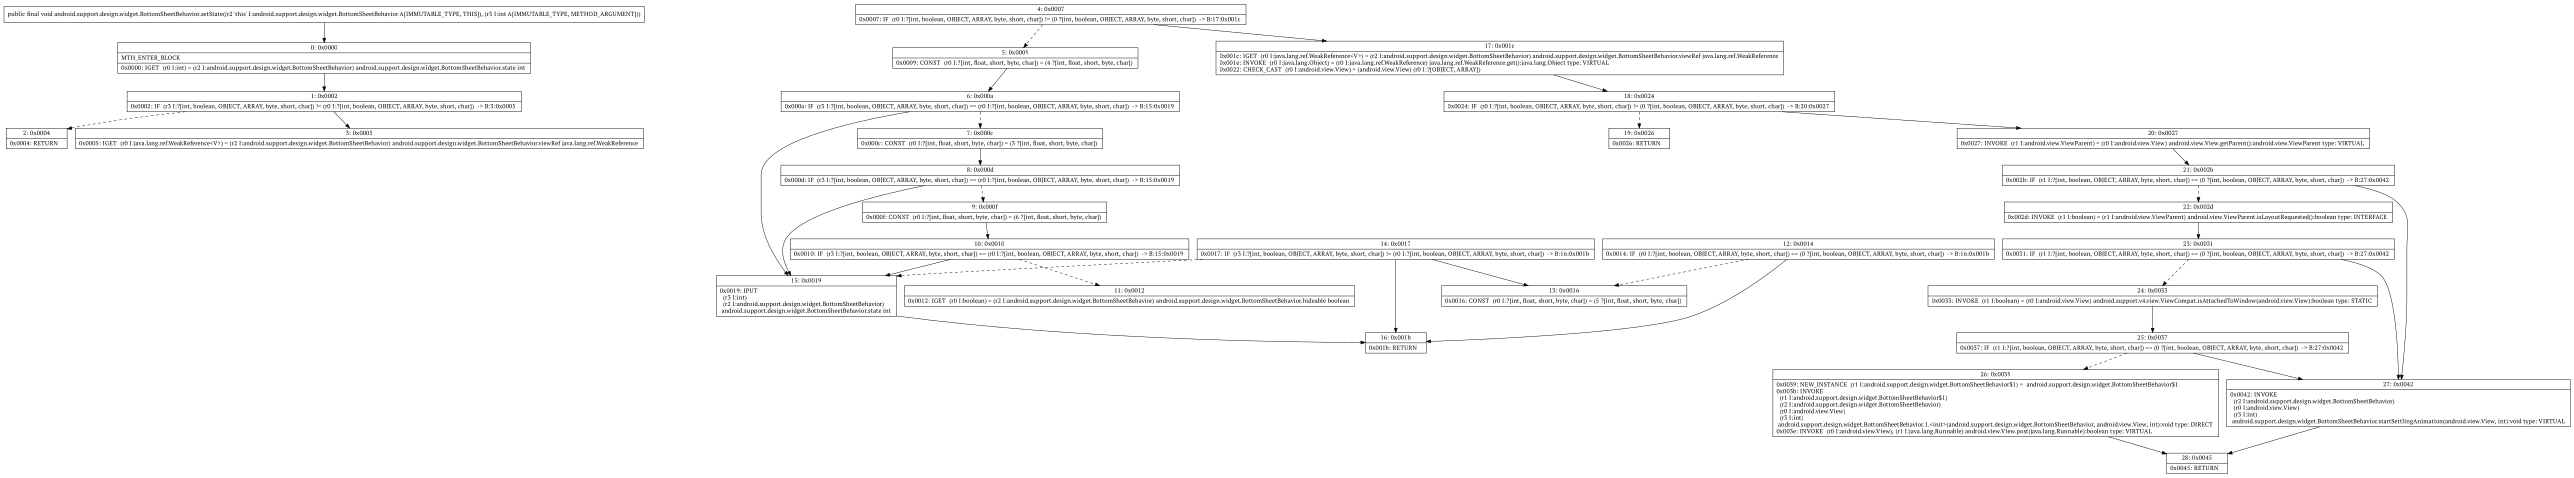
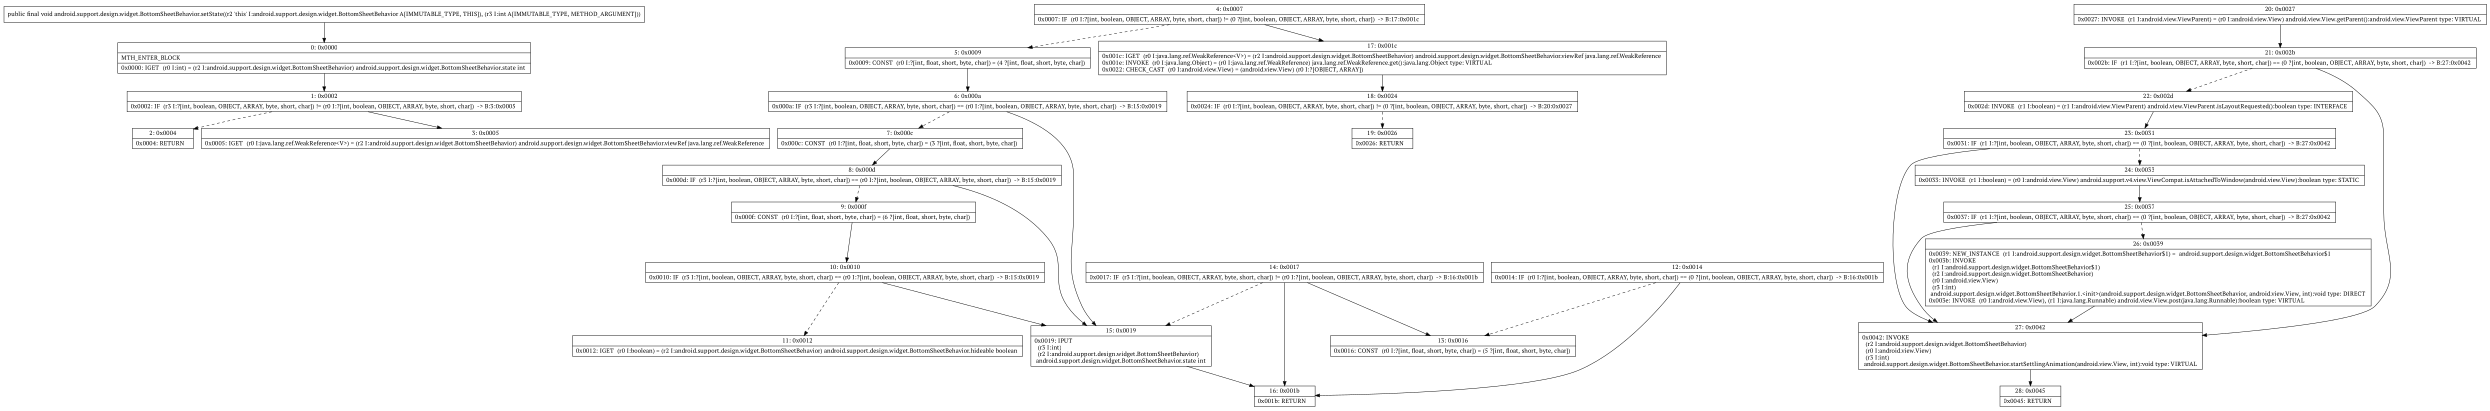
edge "18: 0x0024" -> "20: 0x0027": removed
edge "26: 0x0039" -> "28: 0x0045": now "26: 0x0039" -> "27: 0x0042"
